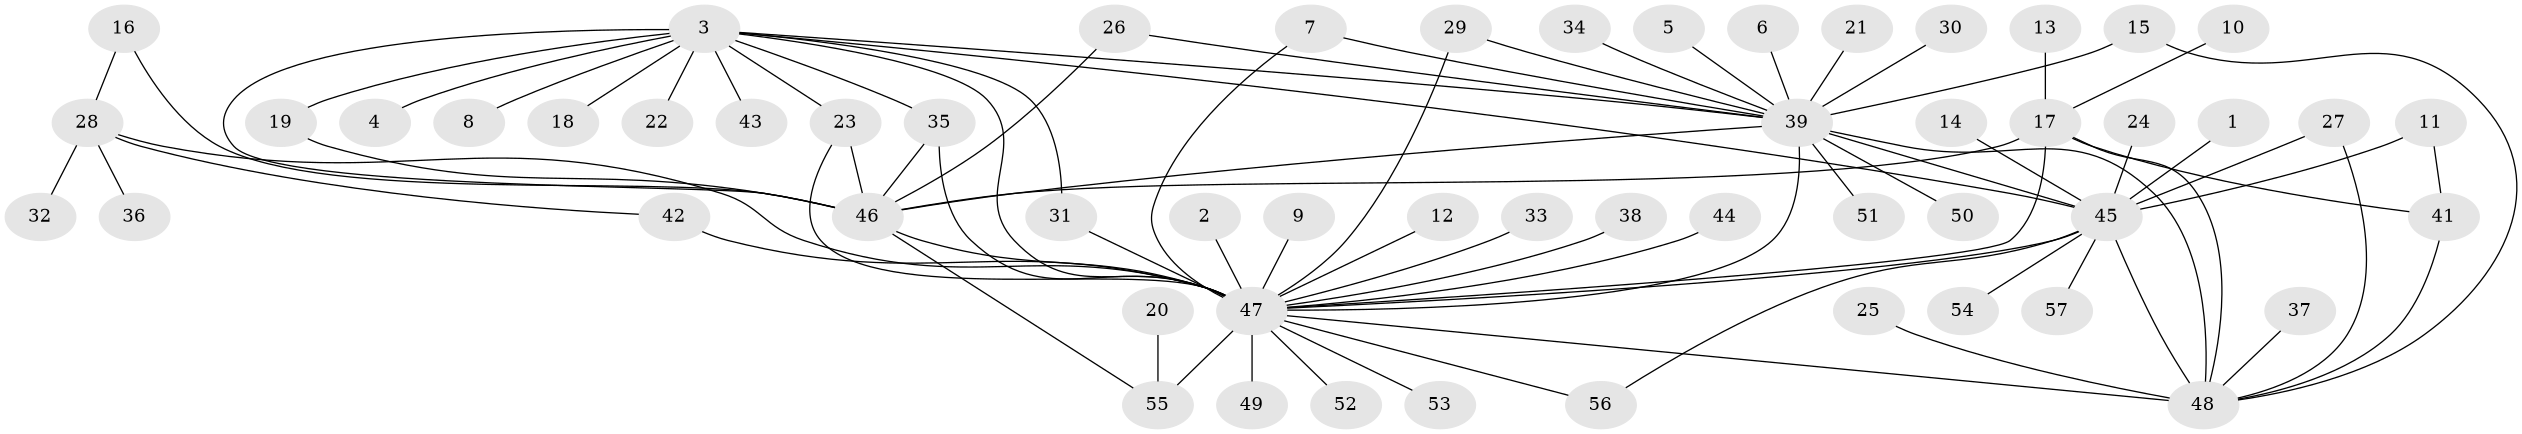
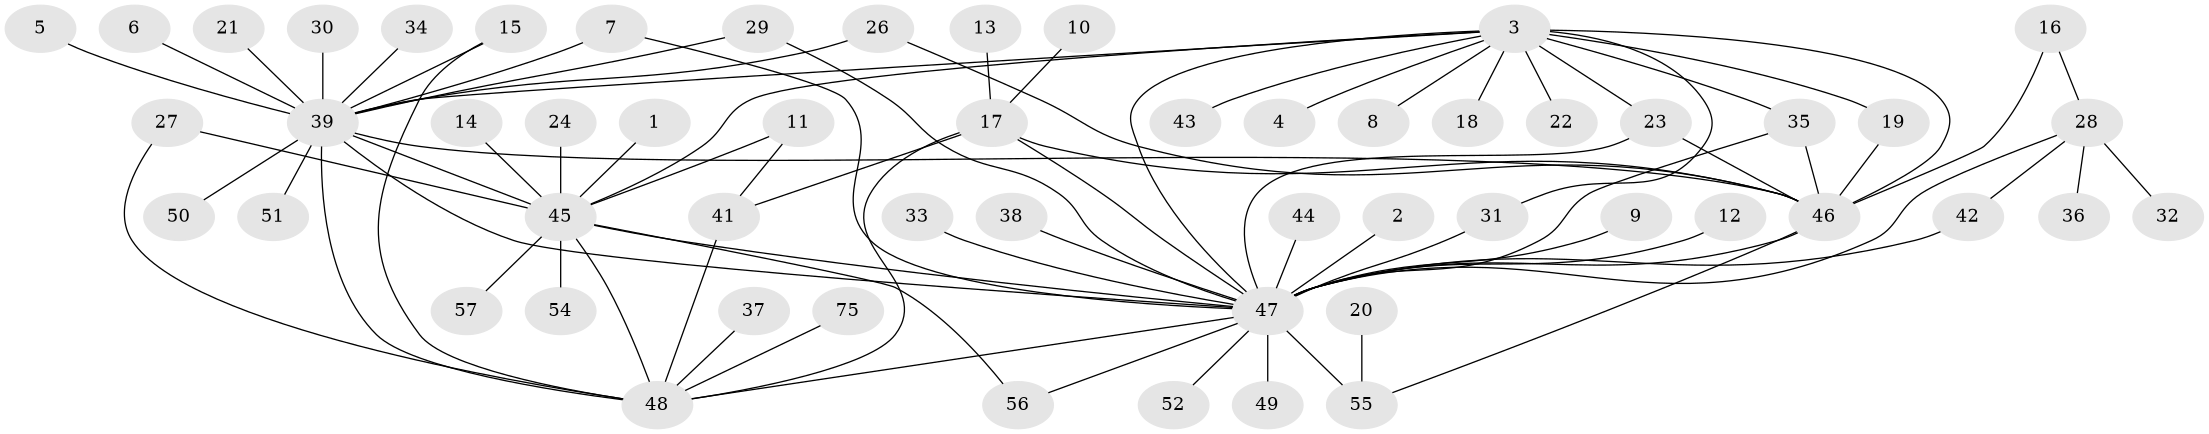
node "25": label "25" -> "75"
node "53": removed
